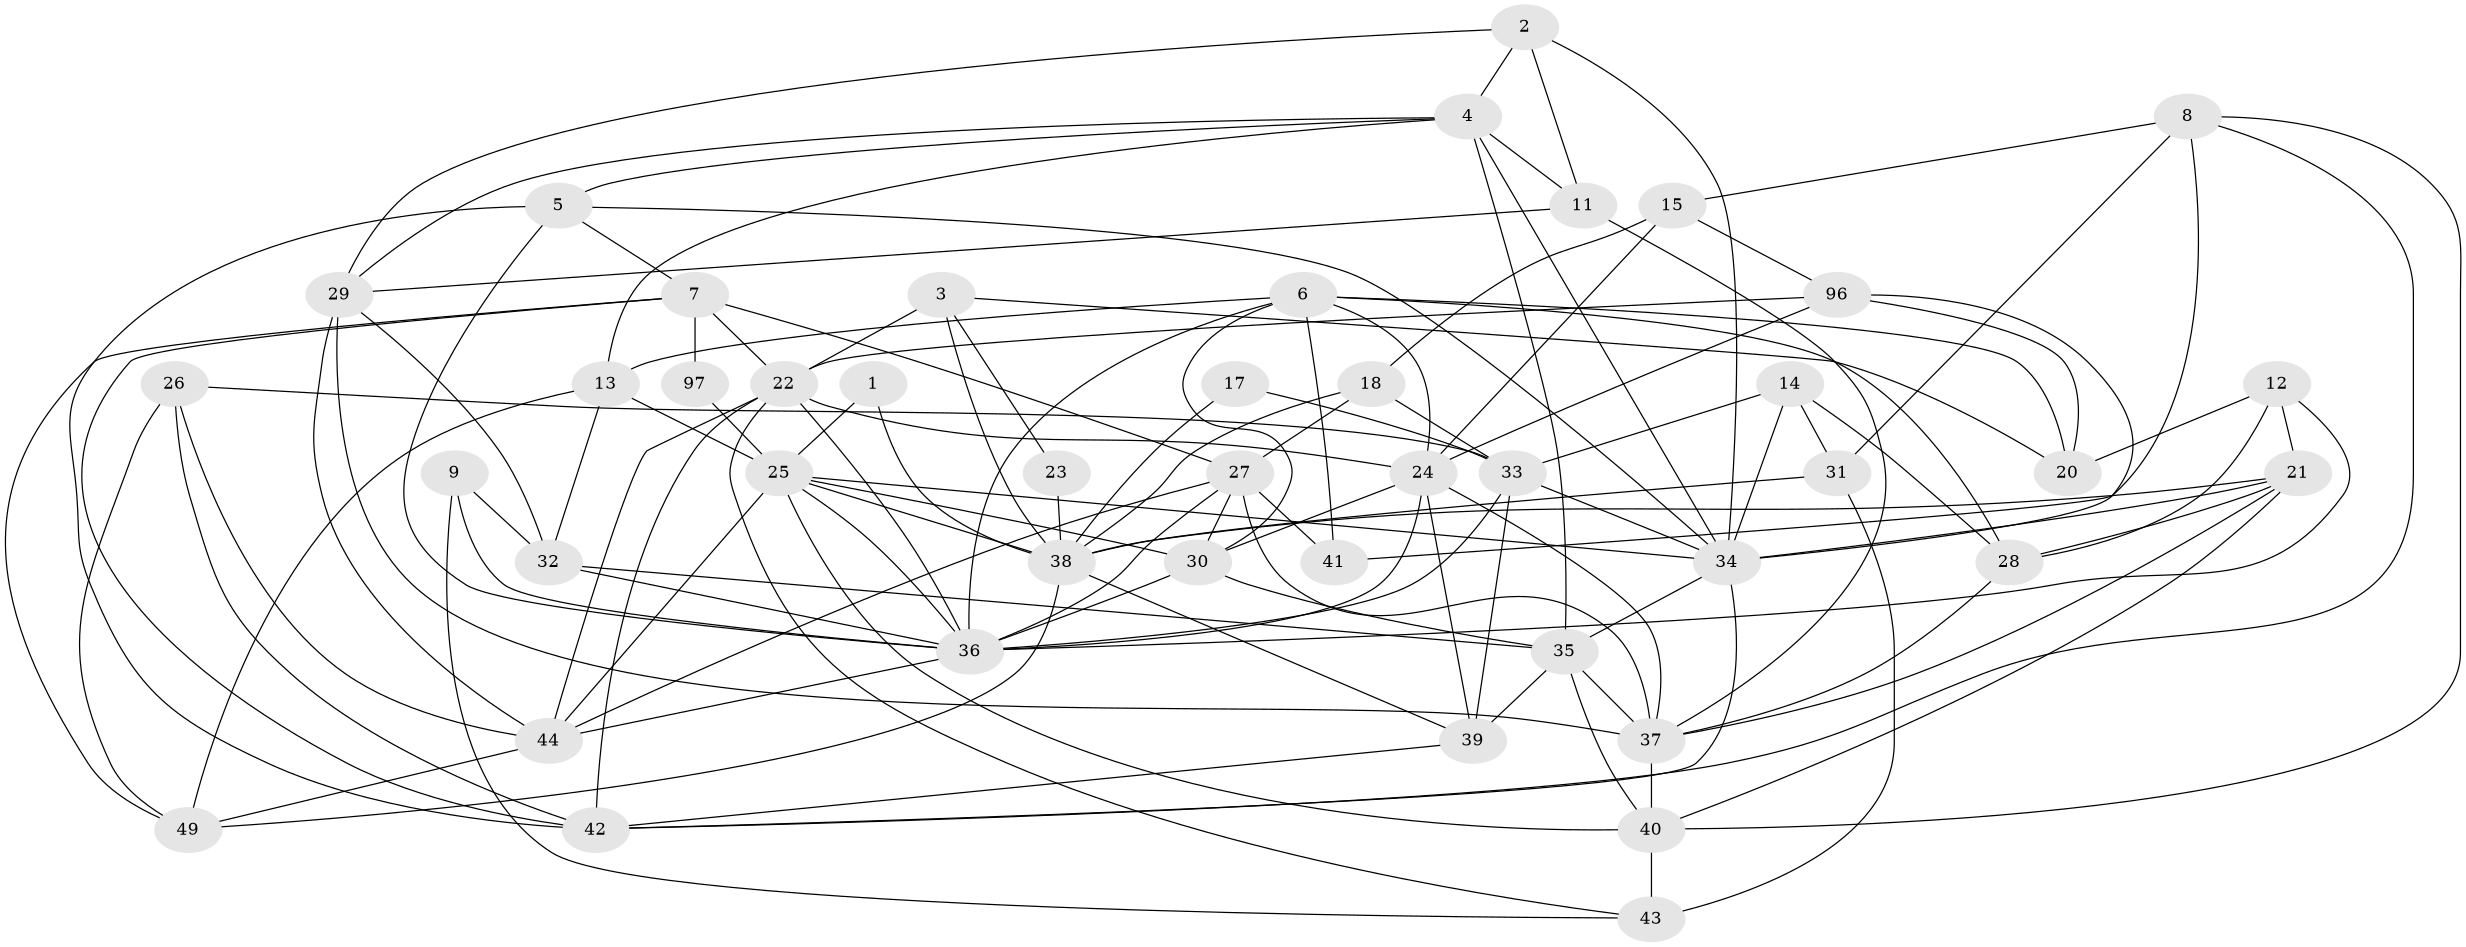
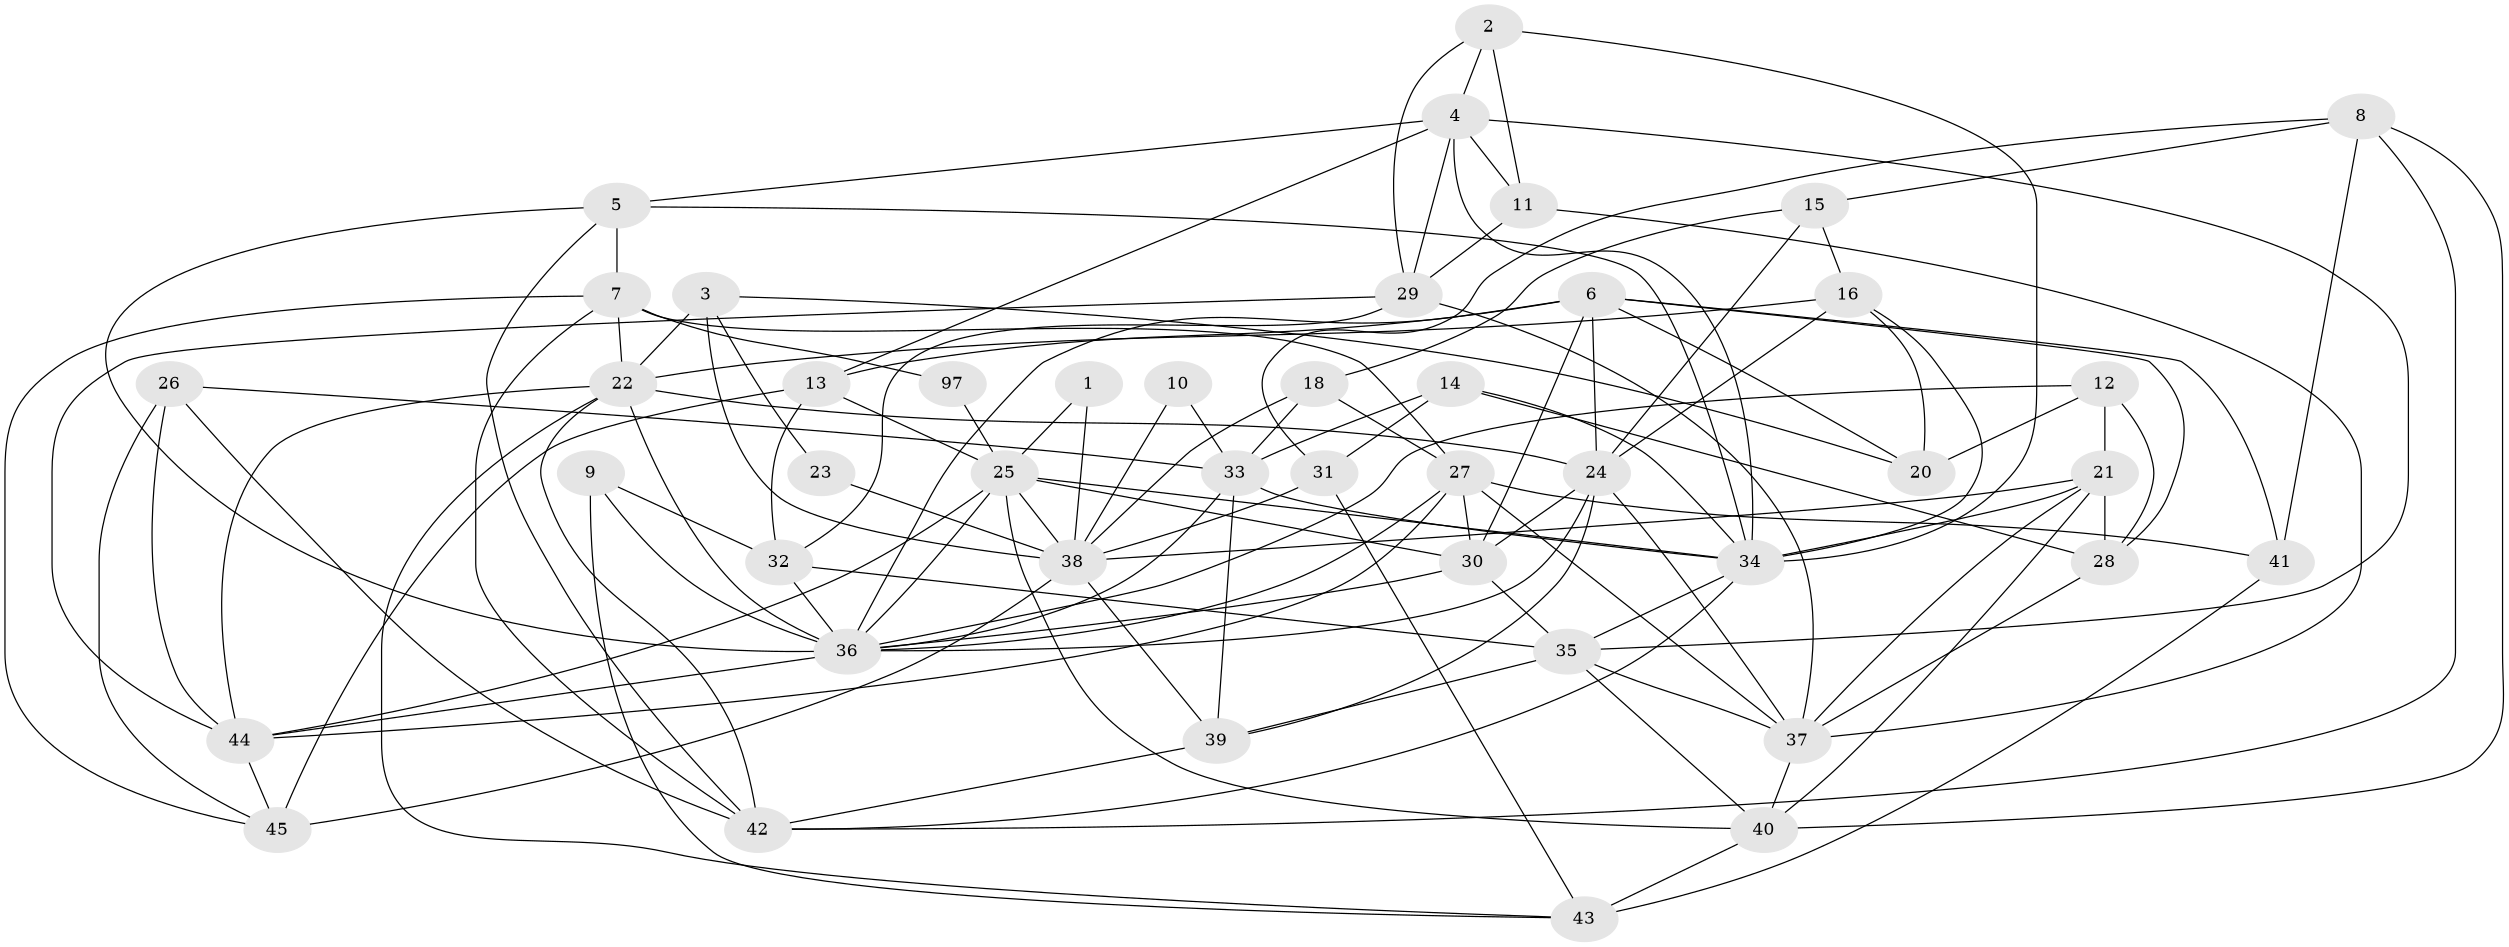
node "96": label "96" -> "16"
node "17": label "17" -> "10"
edge "41" -- "43": added
node "49": label "49" -> "45"
